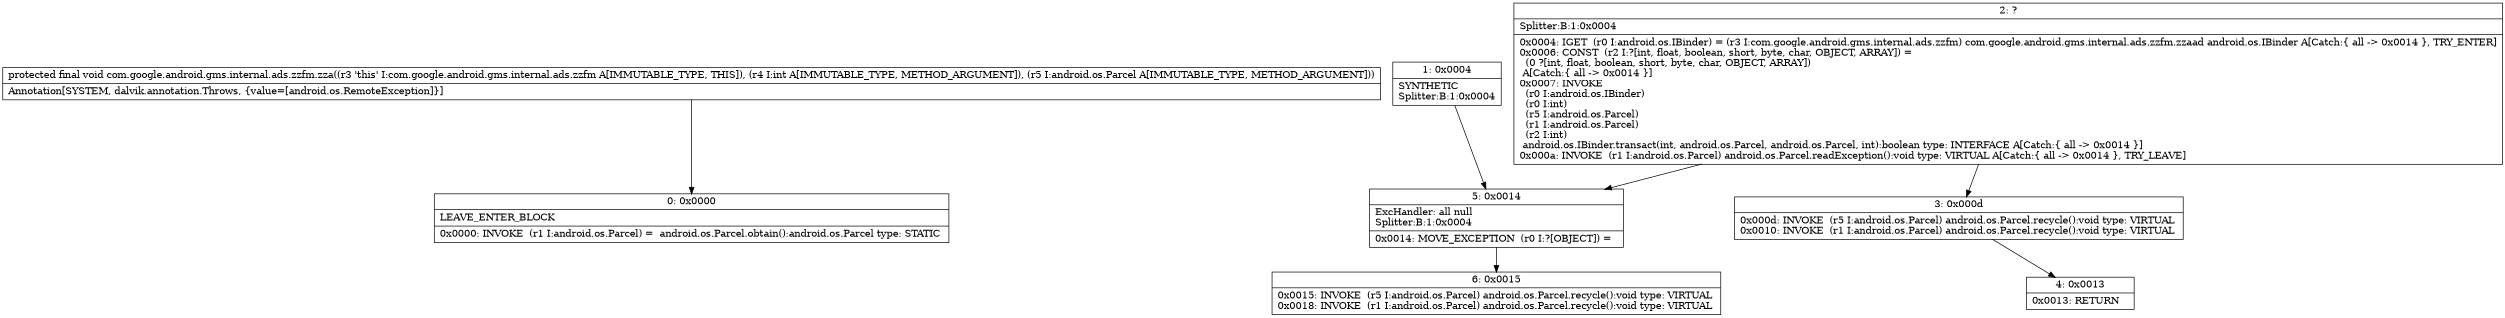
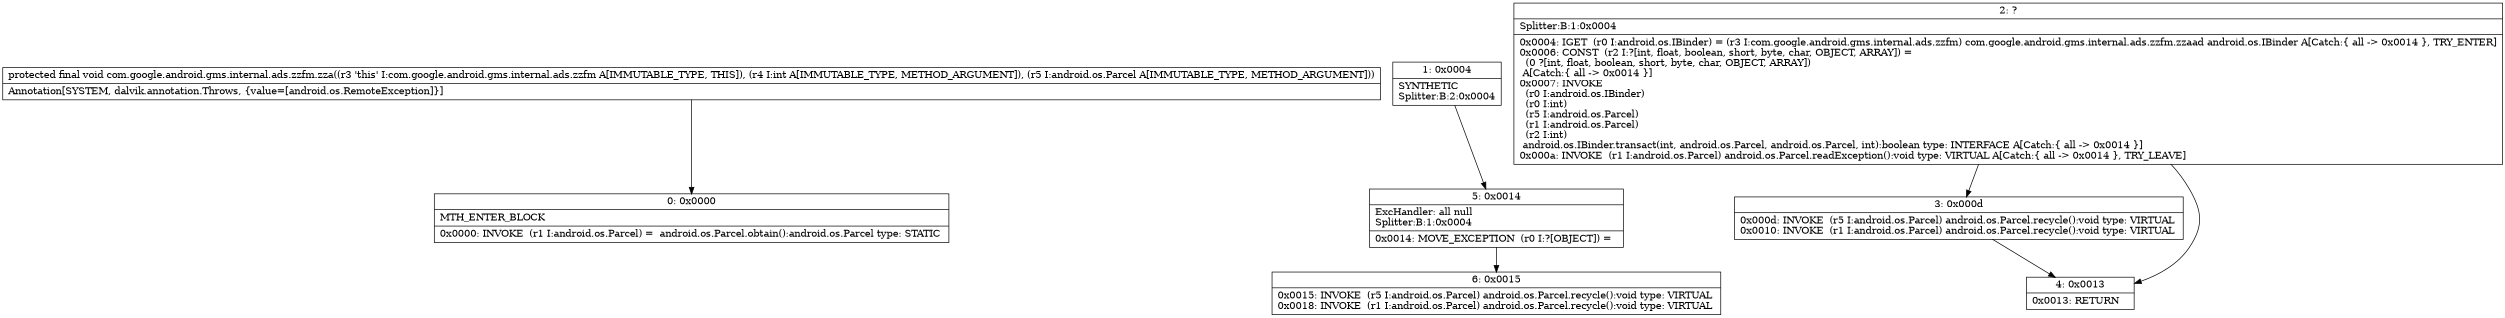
node "1: 0x0004": text "Splitter:B:1:0x0004" -> "Splitter:B:2:0x0004"
edge "2: ?" -> "5: 0x0014": now "2: ?" -> "4: 0x0013"
node "0: 0x0000": text "LEAVE_ENTER_BLOCK" -> "MTH_ENTER_BLOCK"
